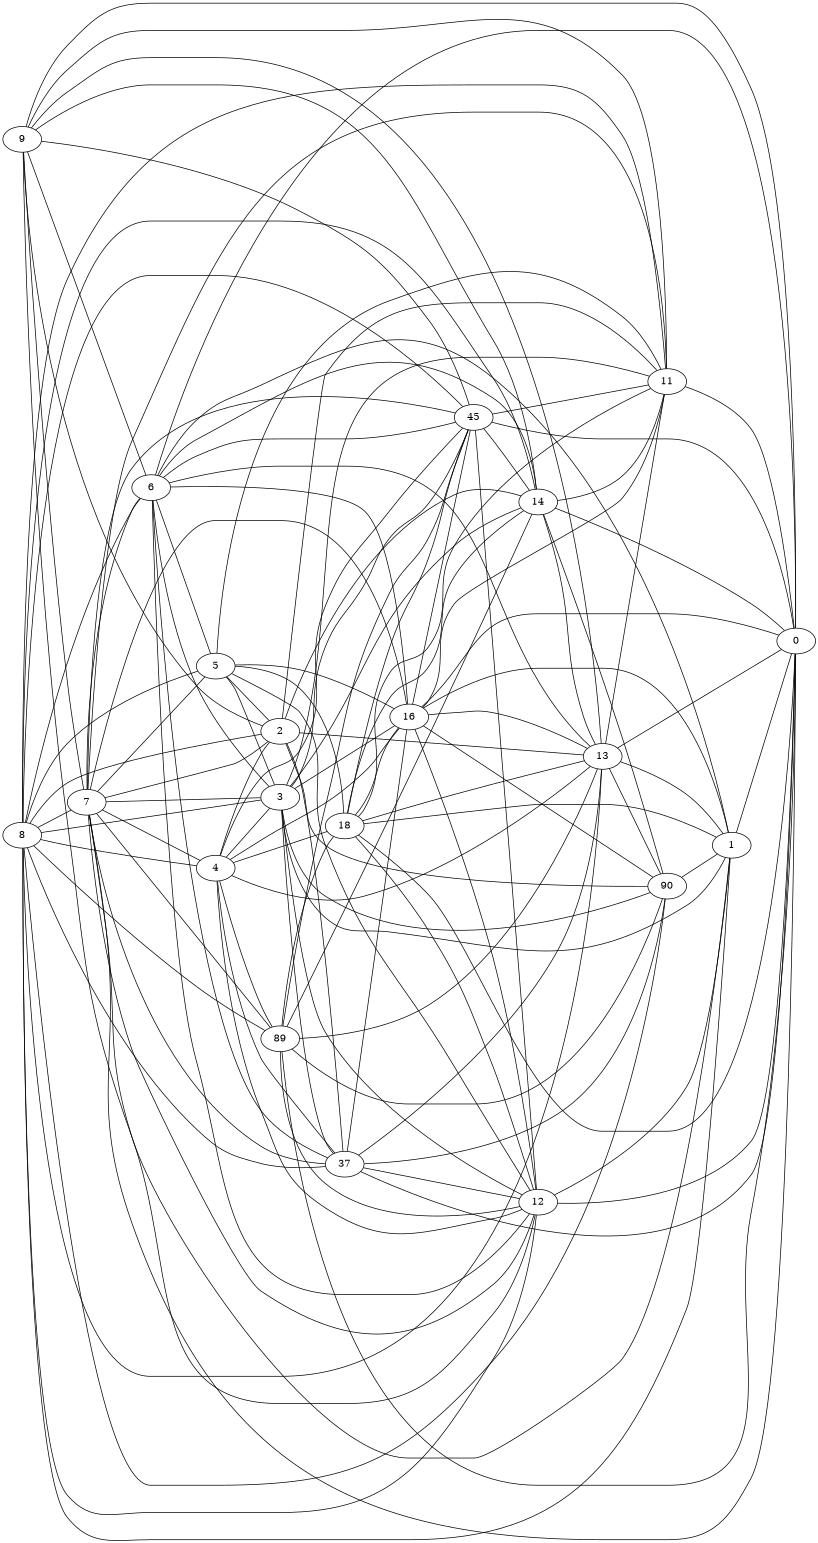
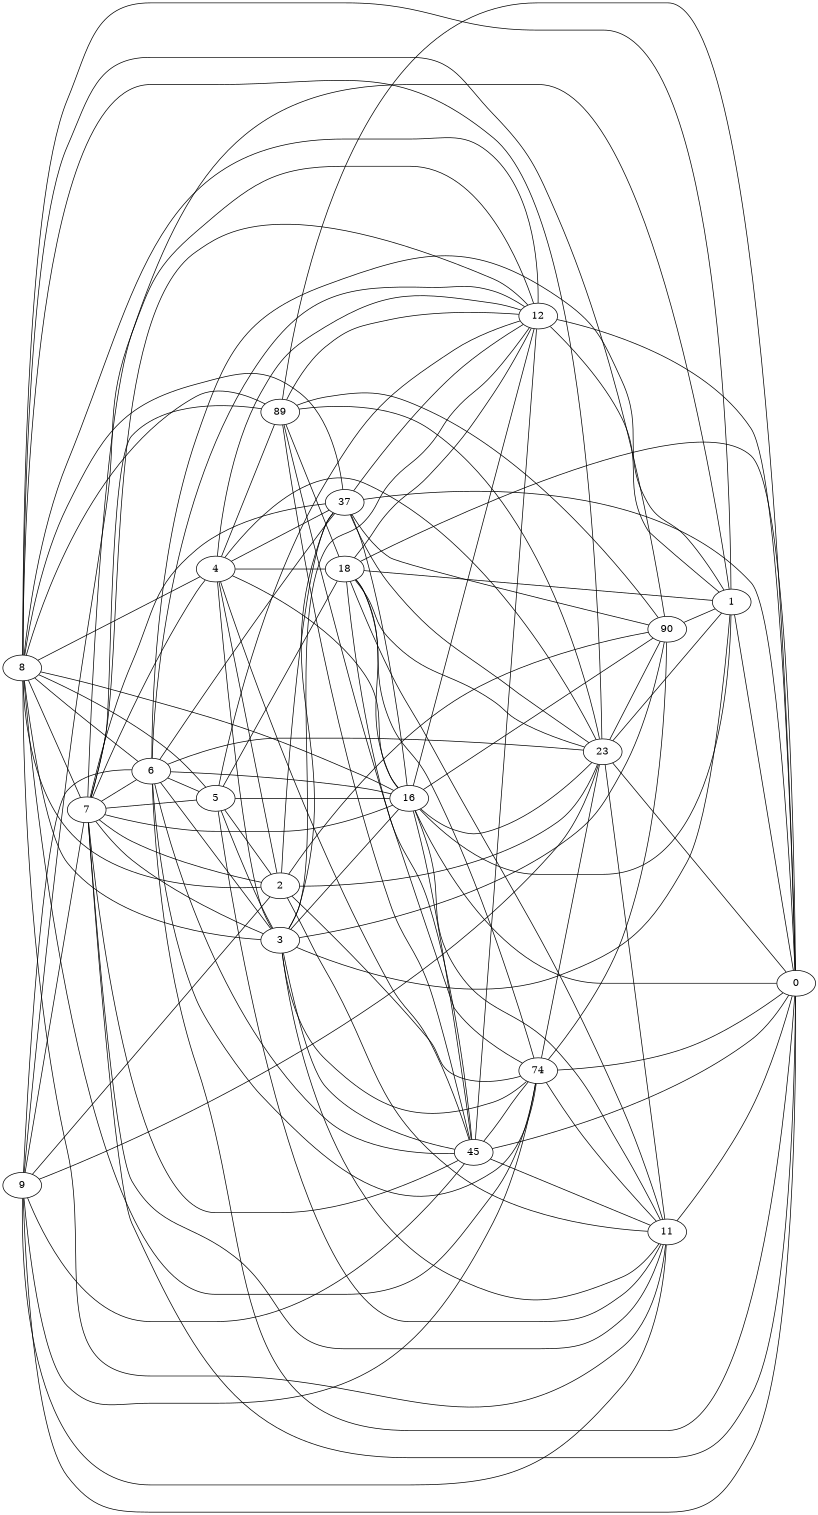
edge "45" -- "8": now "16" -- "8"
node "14": label "14" -> "74"
node "13": label "13" -> "23"
